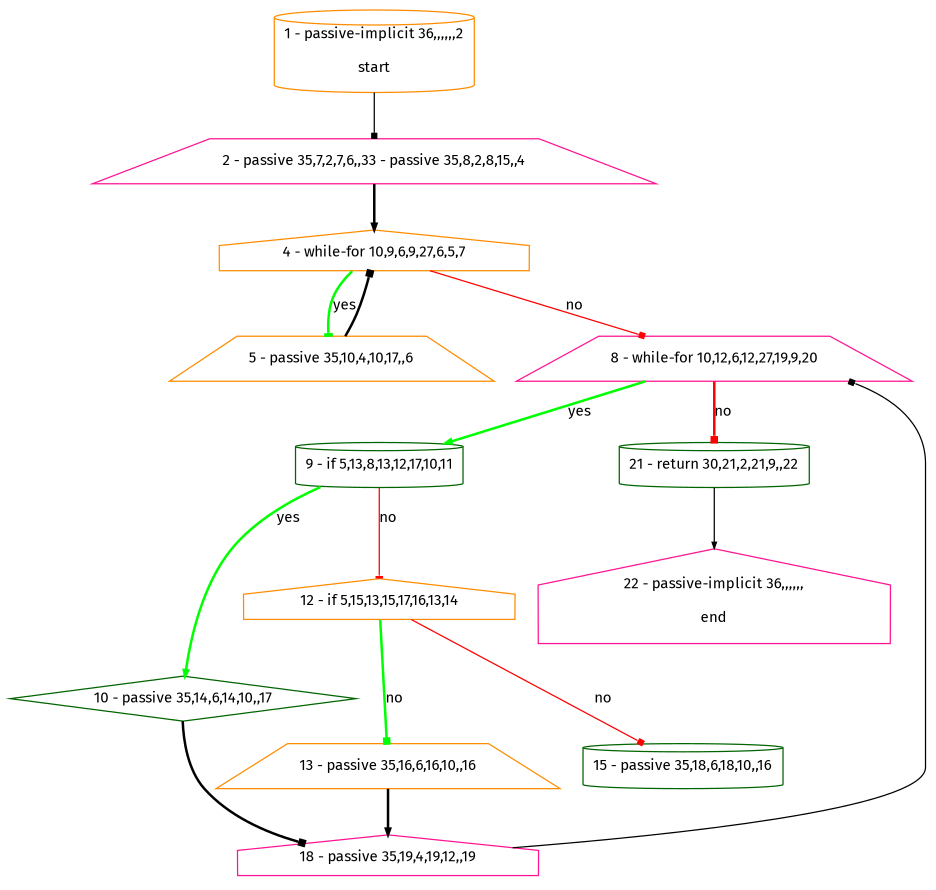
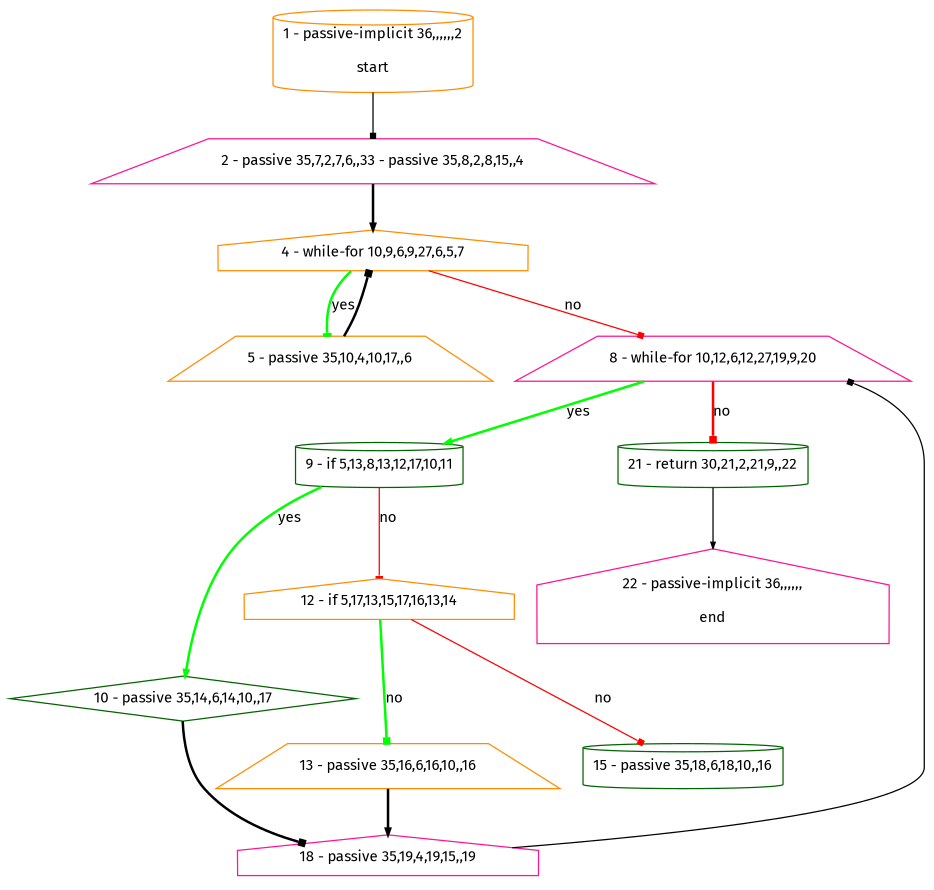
node "12 - if 5,15,13,15,17,16,13,14": label "12 - if 5,15,13,15,17,16,13,14" -> "12 - if 5,17,13,15,17,16,13,14"
node "18 - passive 35,19,4,19,12,,19": label "18 - passive 35,19,4,19,12,,19" -> "18 - passive 35,19,4,19,15,,19"
